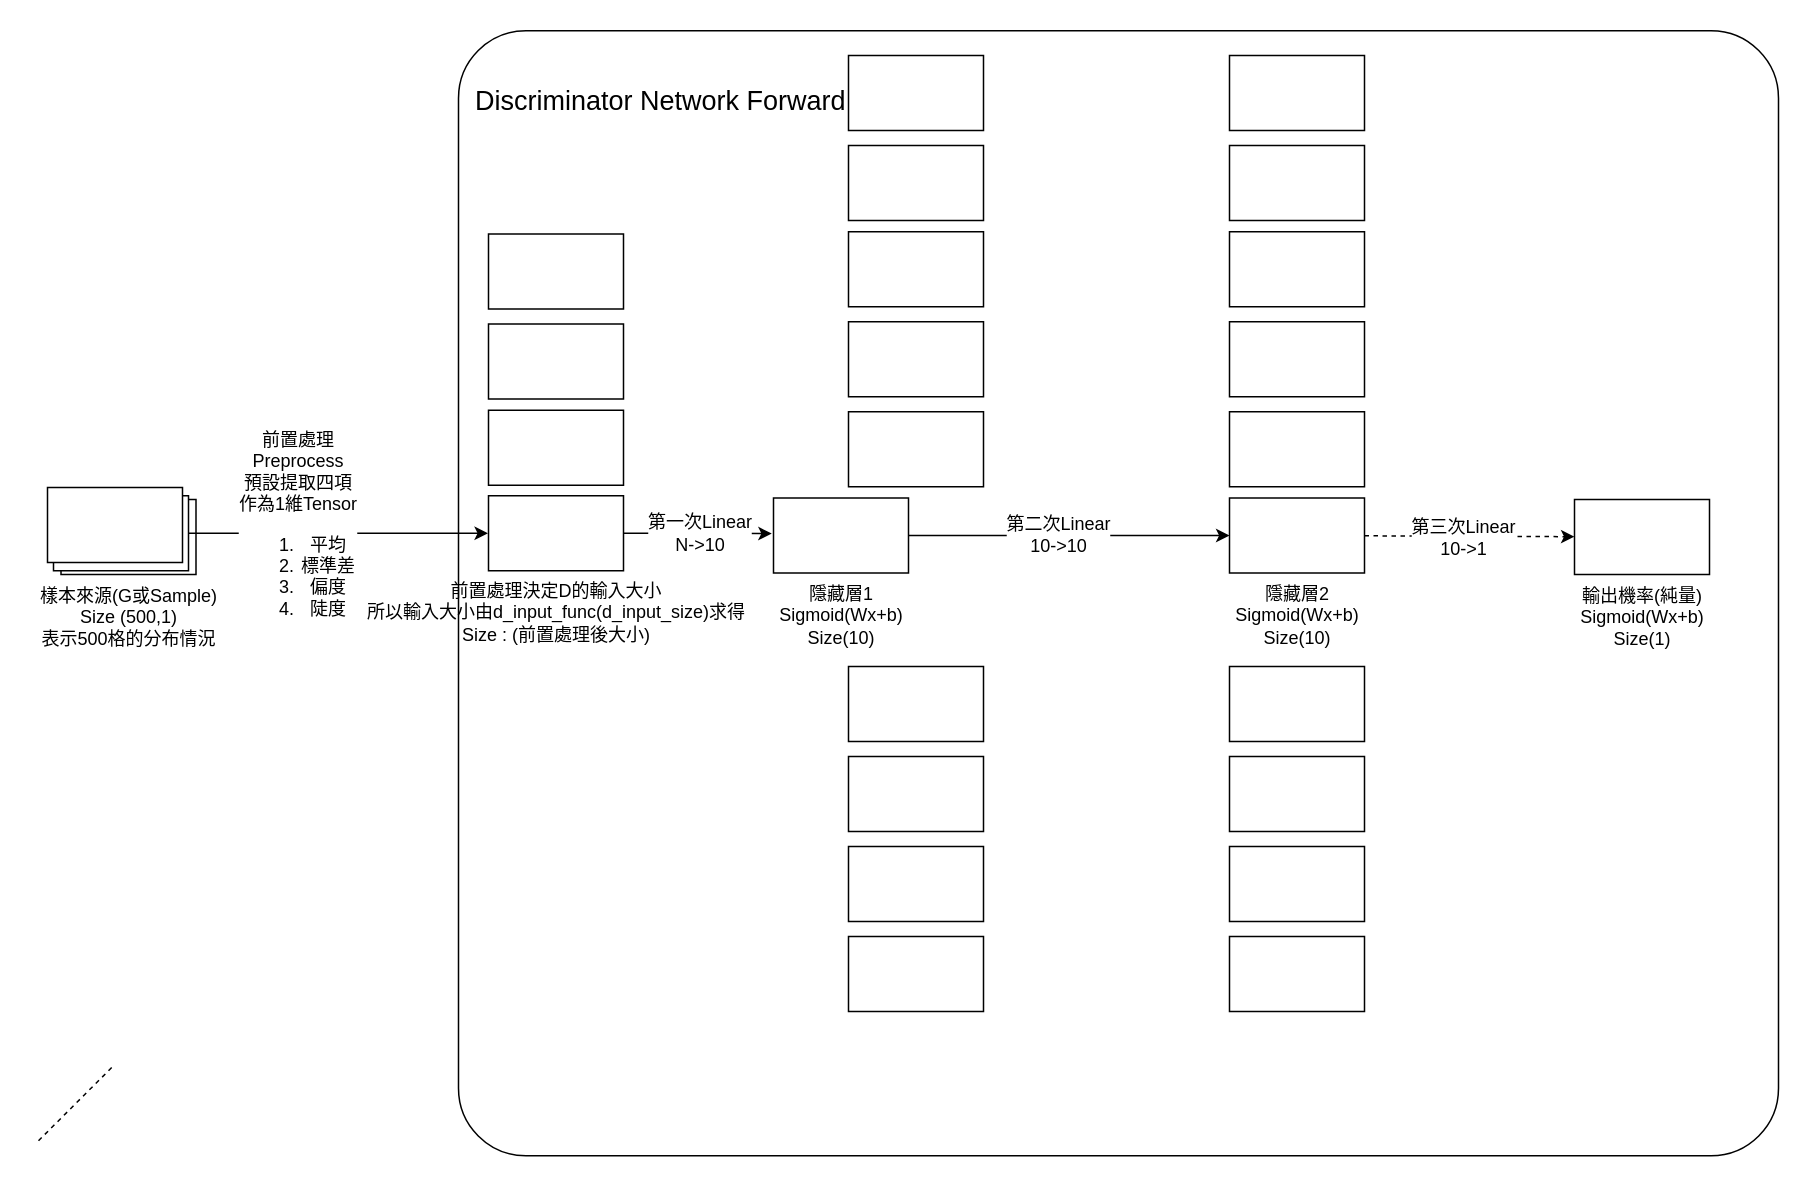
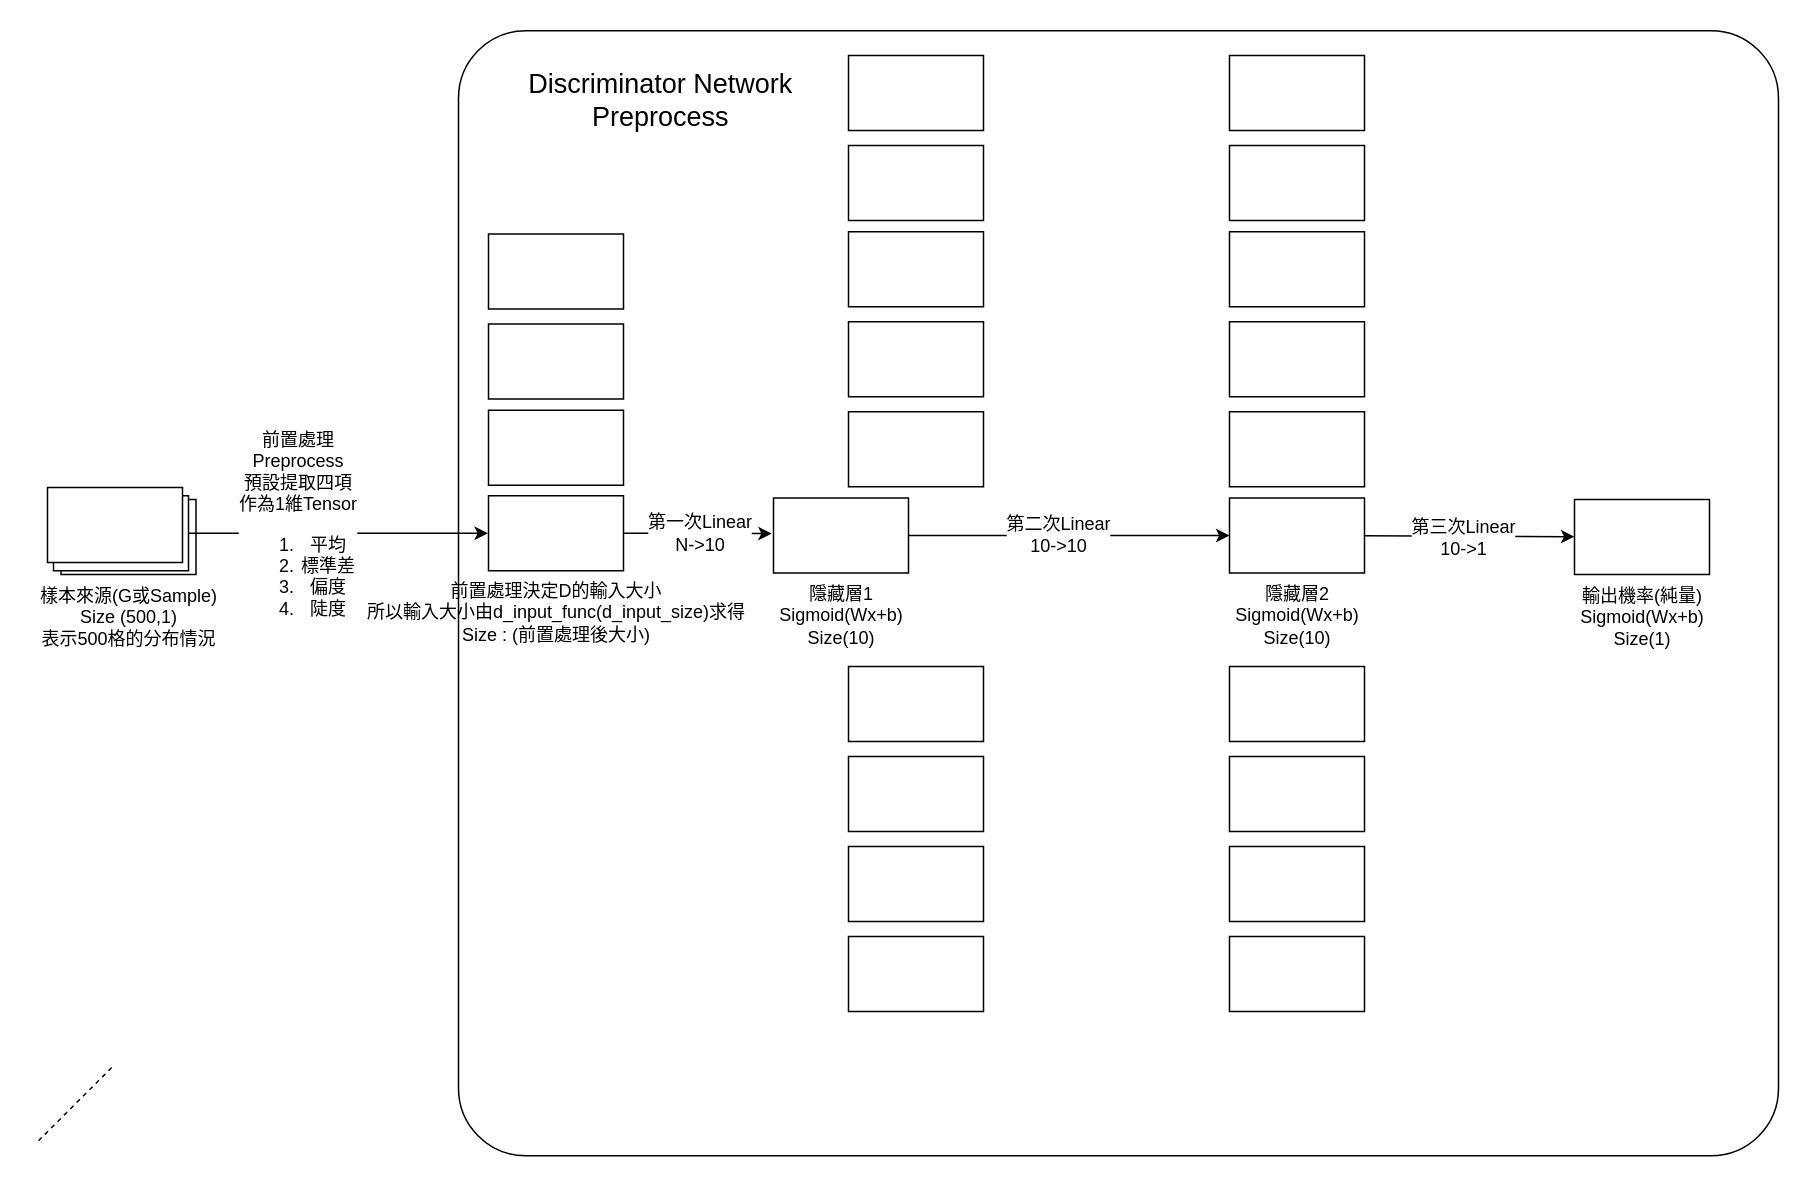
node "Discriminator Network Forward": label "Discriminator Network Forward" -> "Discriminator Network Preprocess"
edge "隱藏層2 Sigmoid(Wx+b) Size(10)" -> "輸出機率(純量) Sigmoid(Wx+b) Size(1)": style dashed -> solid
